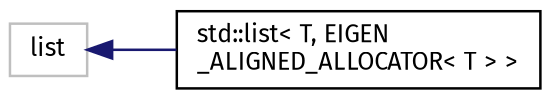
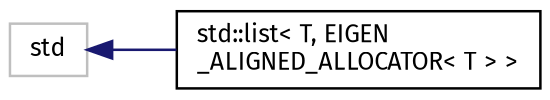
node "list": label "list" -> "std"
